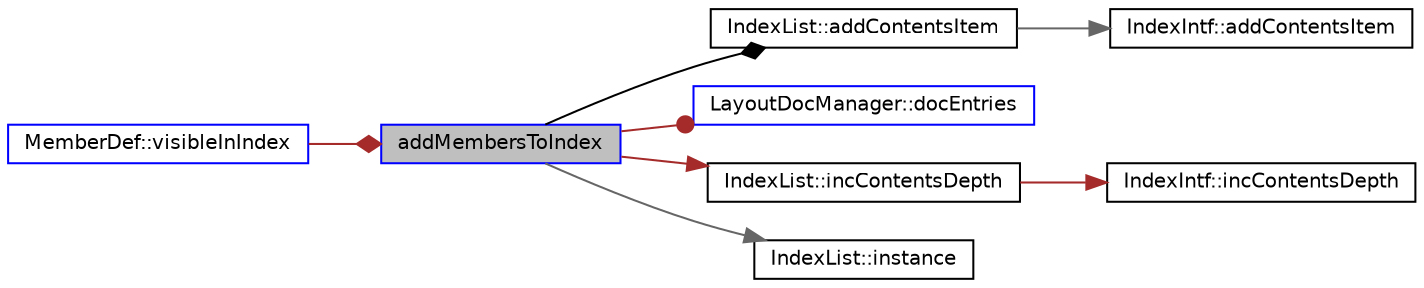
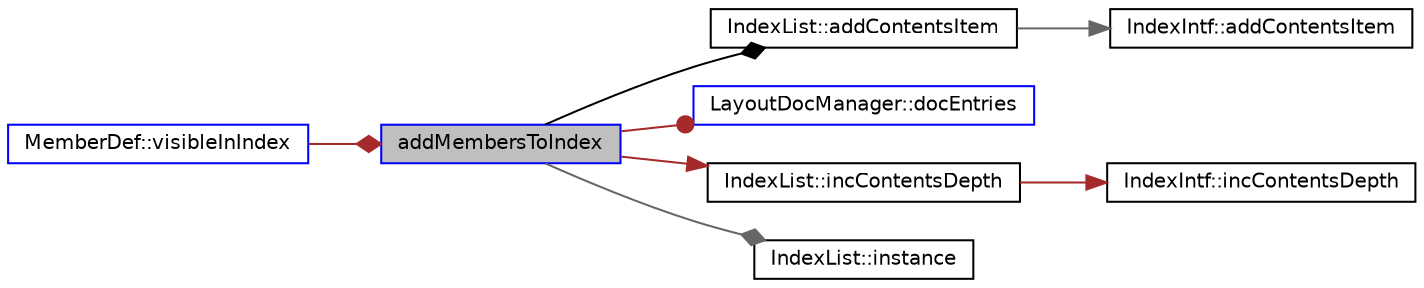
edge "addMembersToIndex" -> "IndexList::instance": arrowhead normal -> diamond
